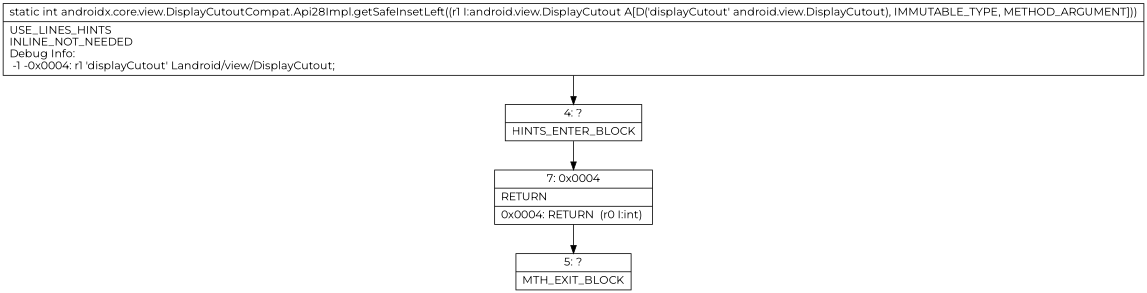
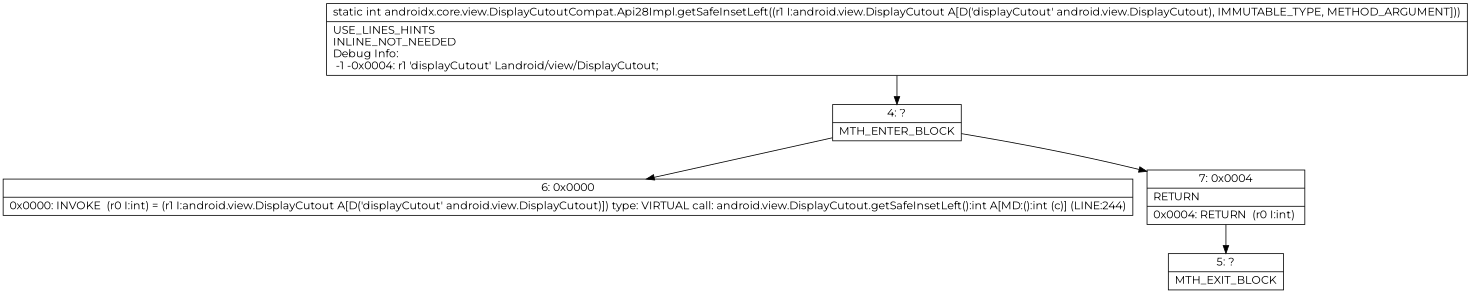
node "4: ?": text "HINTS_ENTER_BLOCK" -> "MTH_ENTER_BLOCK"
node "6: 0x0000": added
